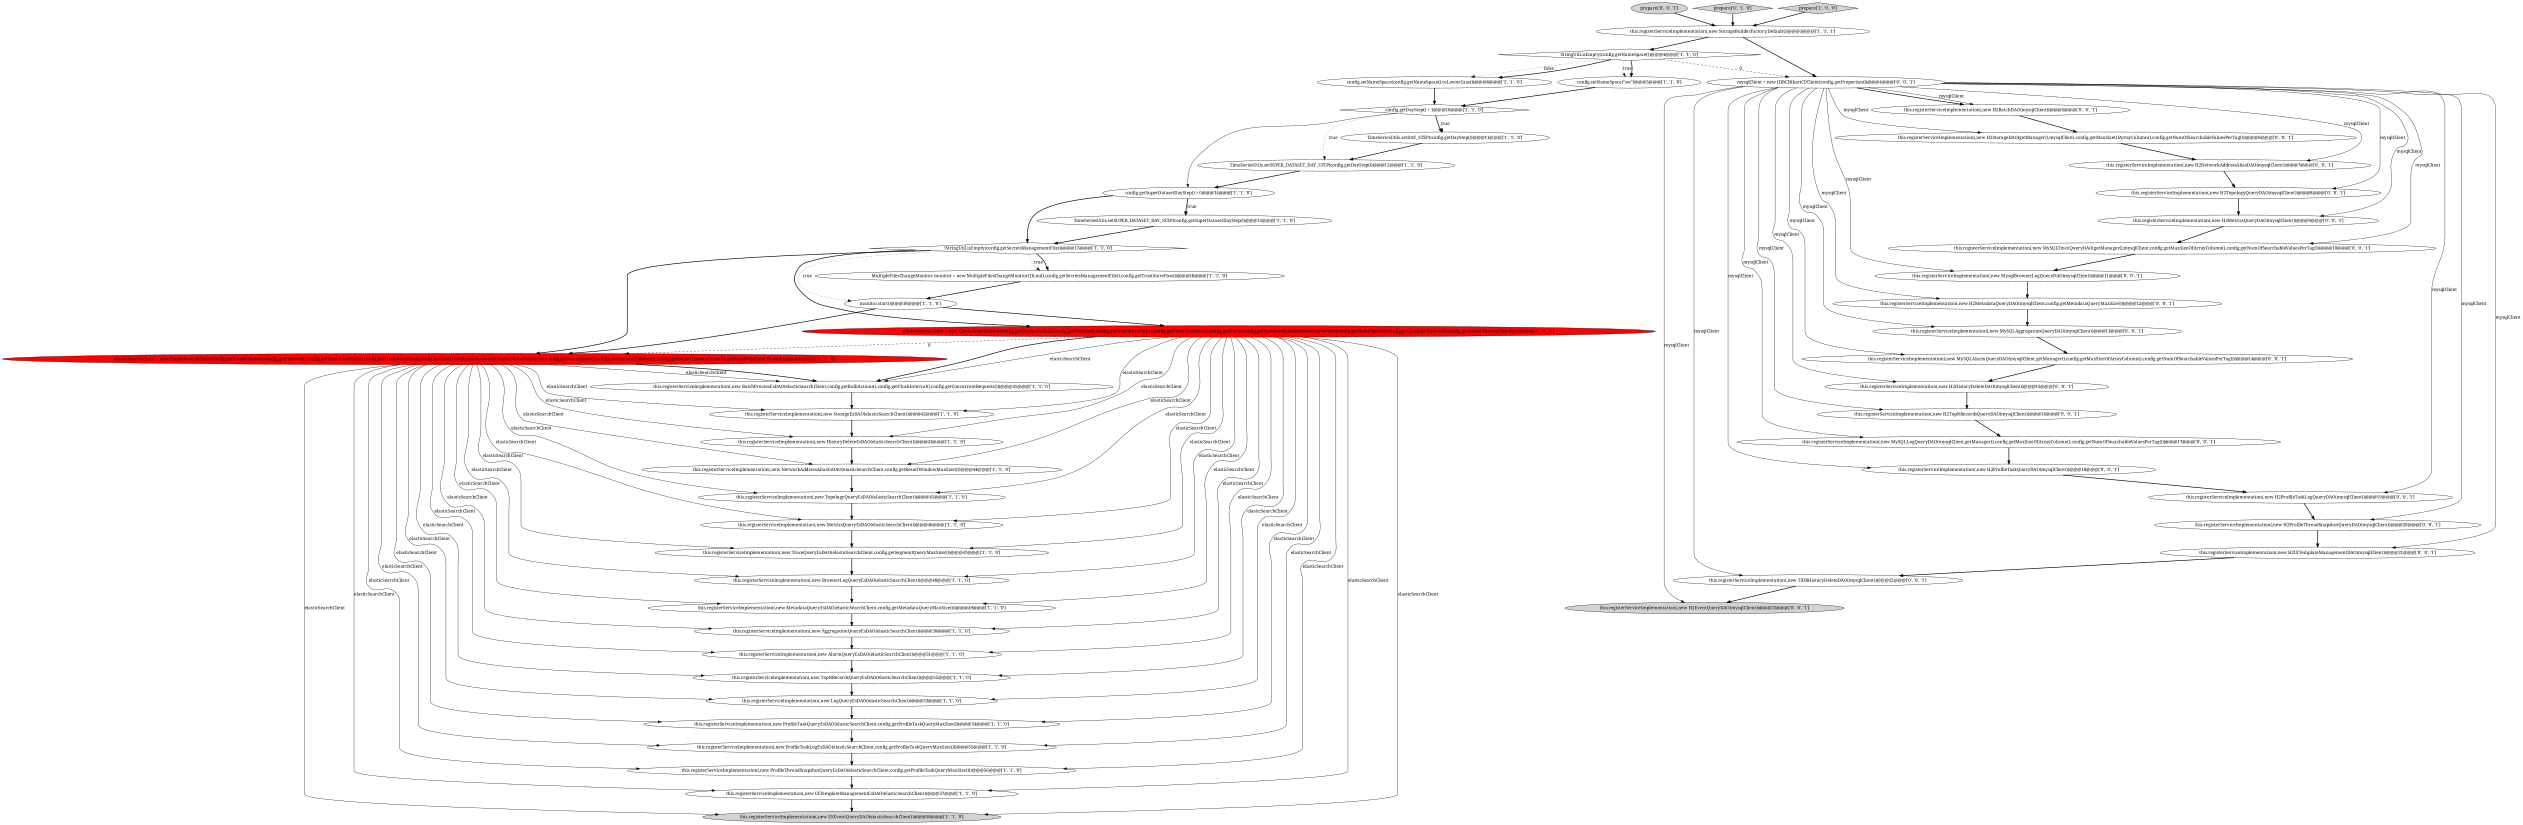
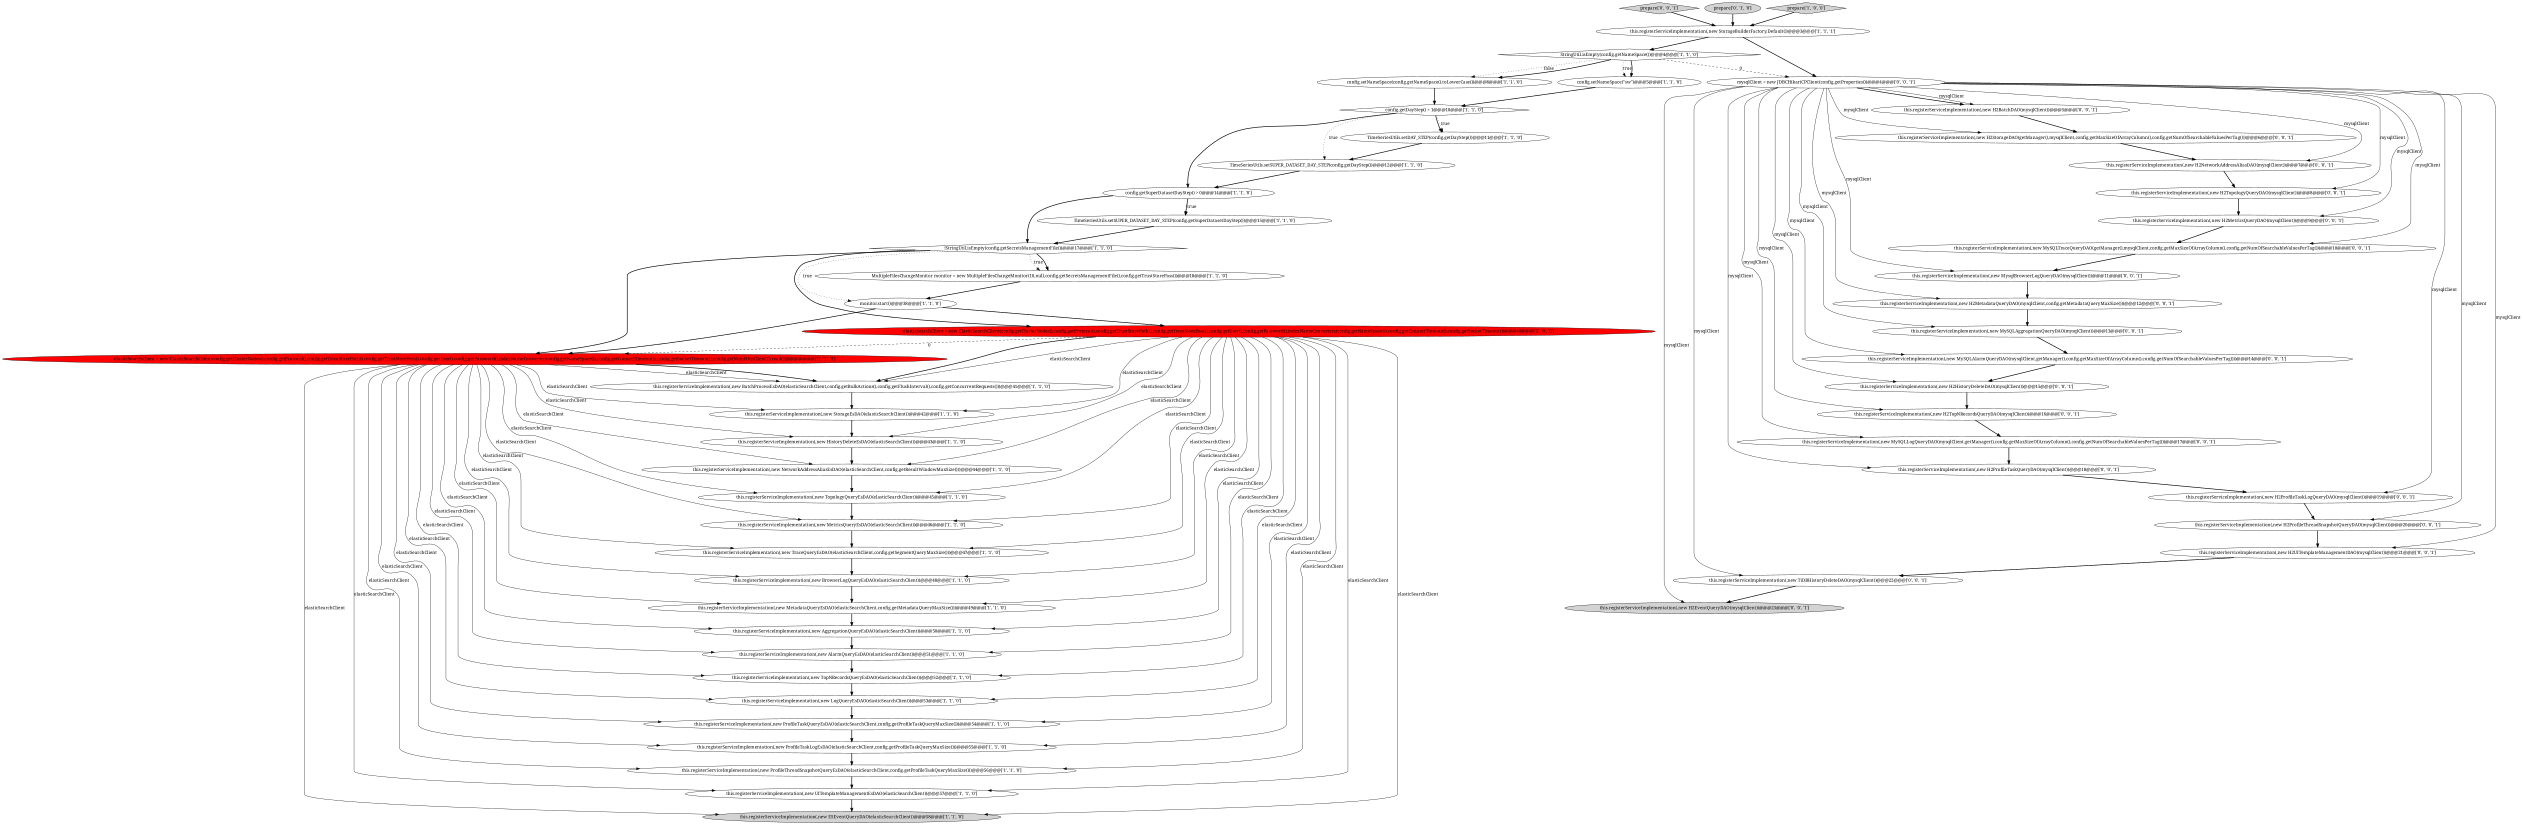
node "prepare['0', '0', '1']": shape ellipse -> diamond
node "prepare['0', '1', '0']": shape diamond -> ellipse
edge "config.getDayStep() > 1@@@10@@@['1', '1', '0']" -> "config.getSuperDatasetDayStep() > 0@@@14@@@['1', '1', '0']": style solid -> bold
